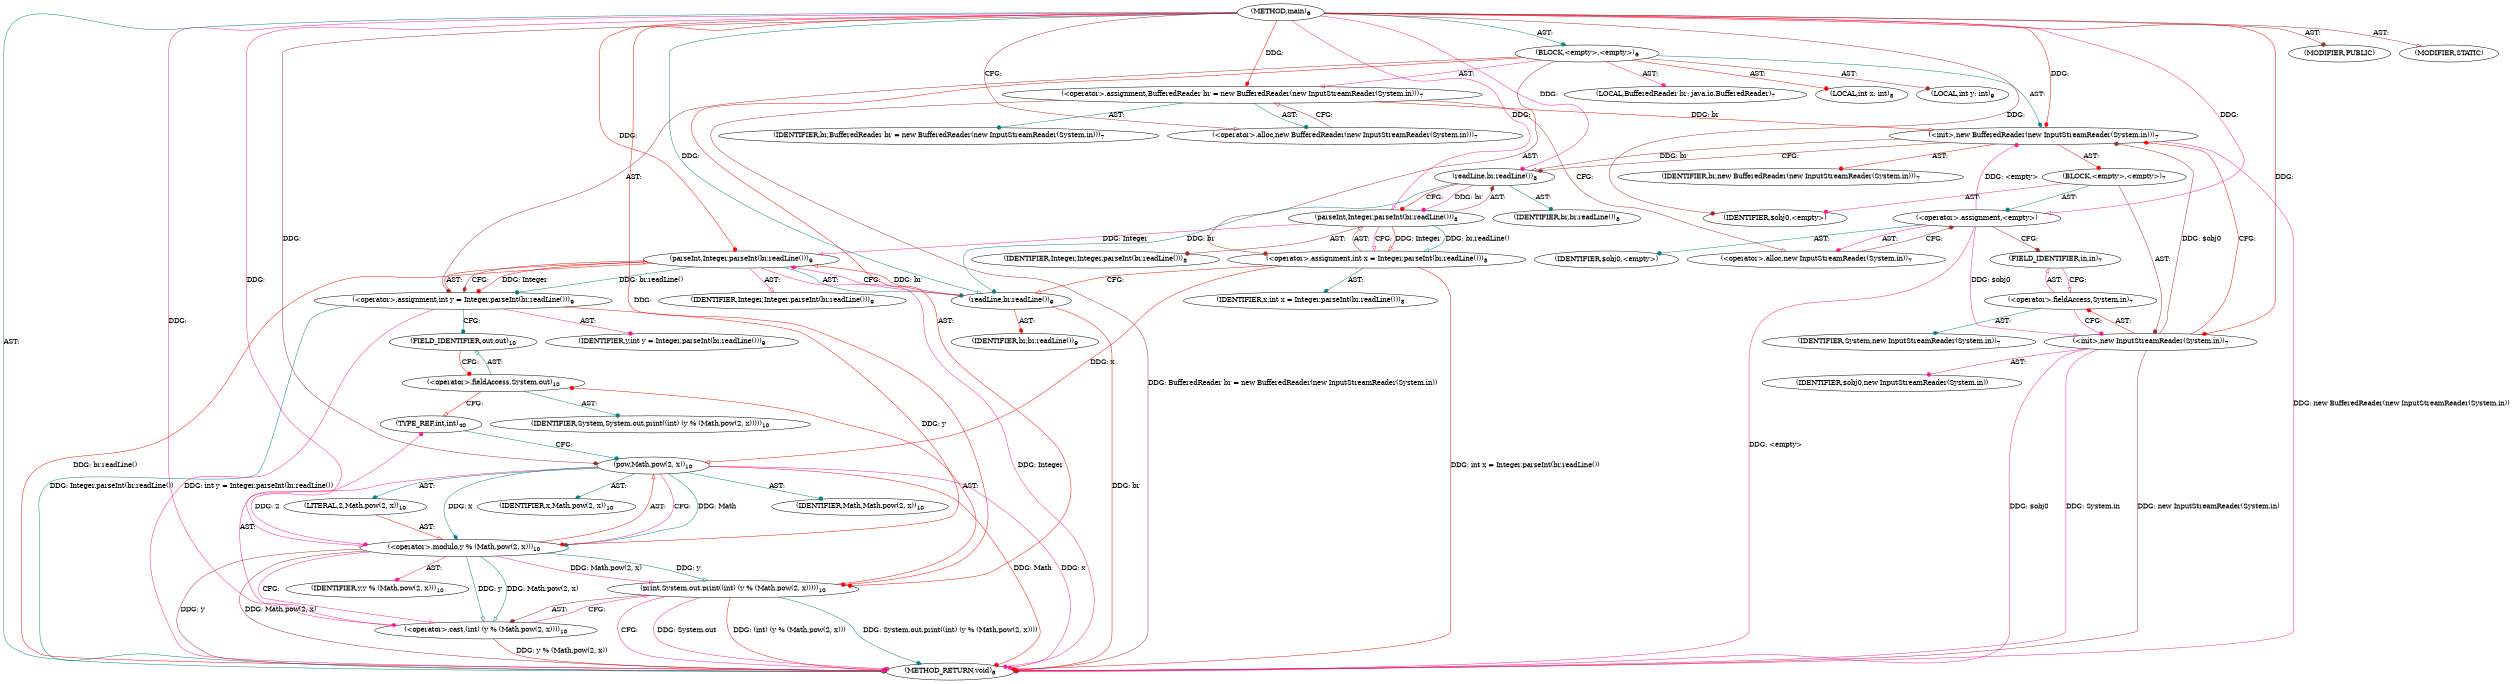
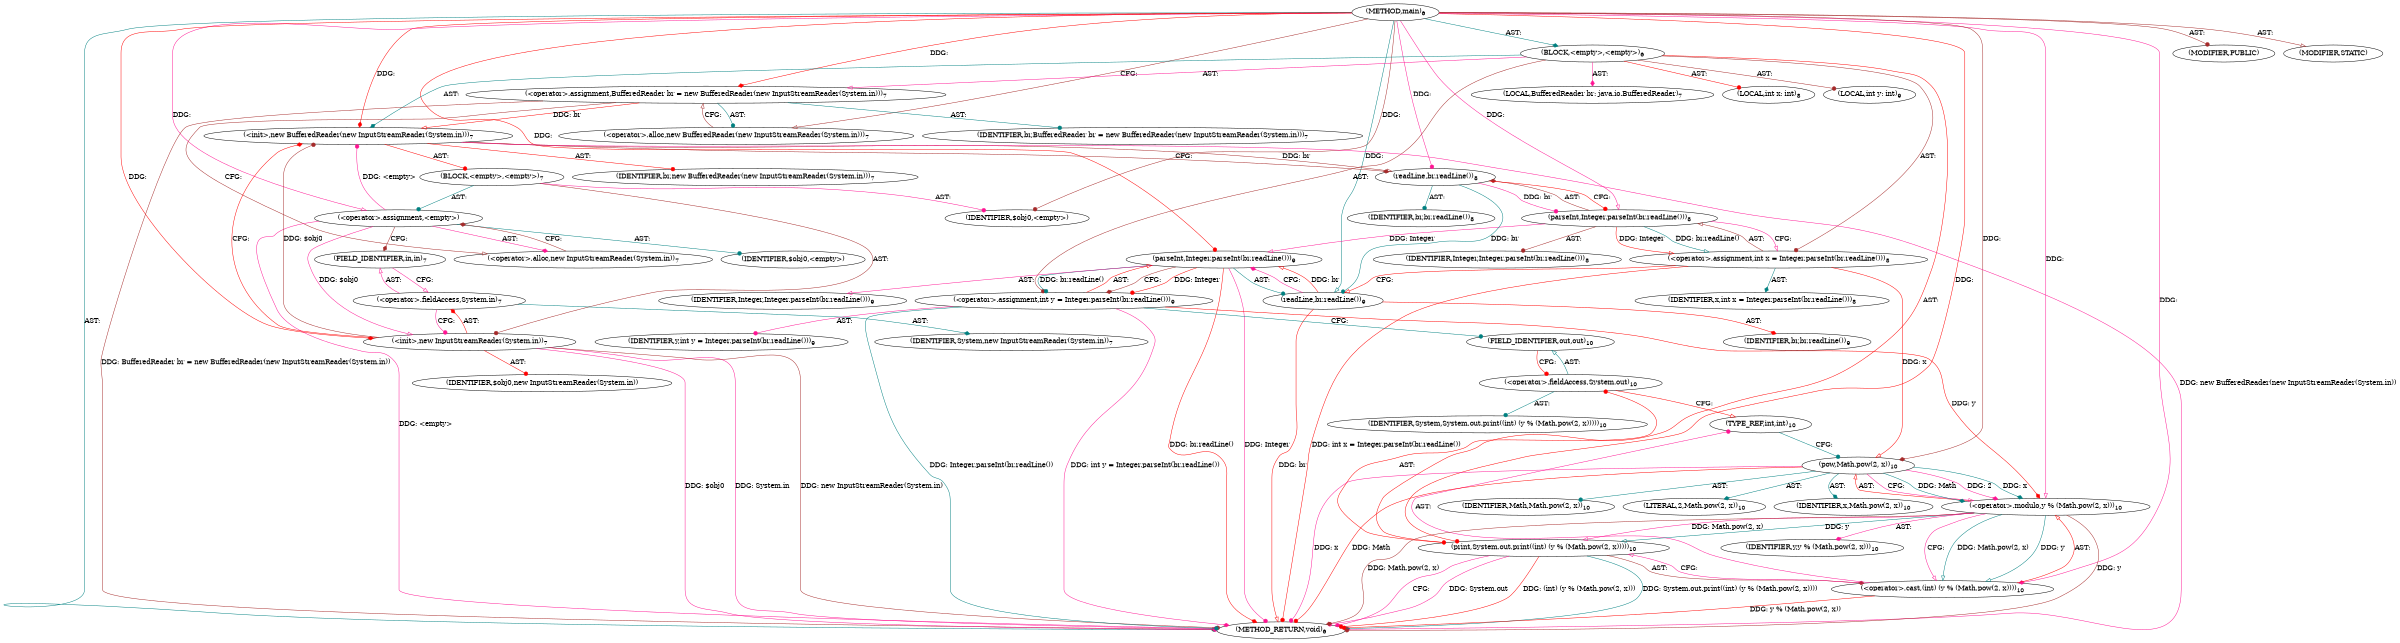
edge "(<init>,new InputStreamReader(System.in))" -> "(IDENTIFIER,$obj0,new InputStreamReader(System.in))": color deeppink -> red
node "(TYPE_REF,int,int)": text "40" -> "10"
edge "(LITERAL,2,Math.pow(2, x))" -> "(<operator>.modulo,y % (Math.pow(2, x)))": now "(<operator>.cast,(int) (y % (Math.pow(2, x))))" -> "(<operator>.modulo,y % (Math.pow(2, x)))"
